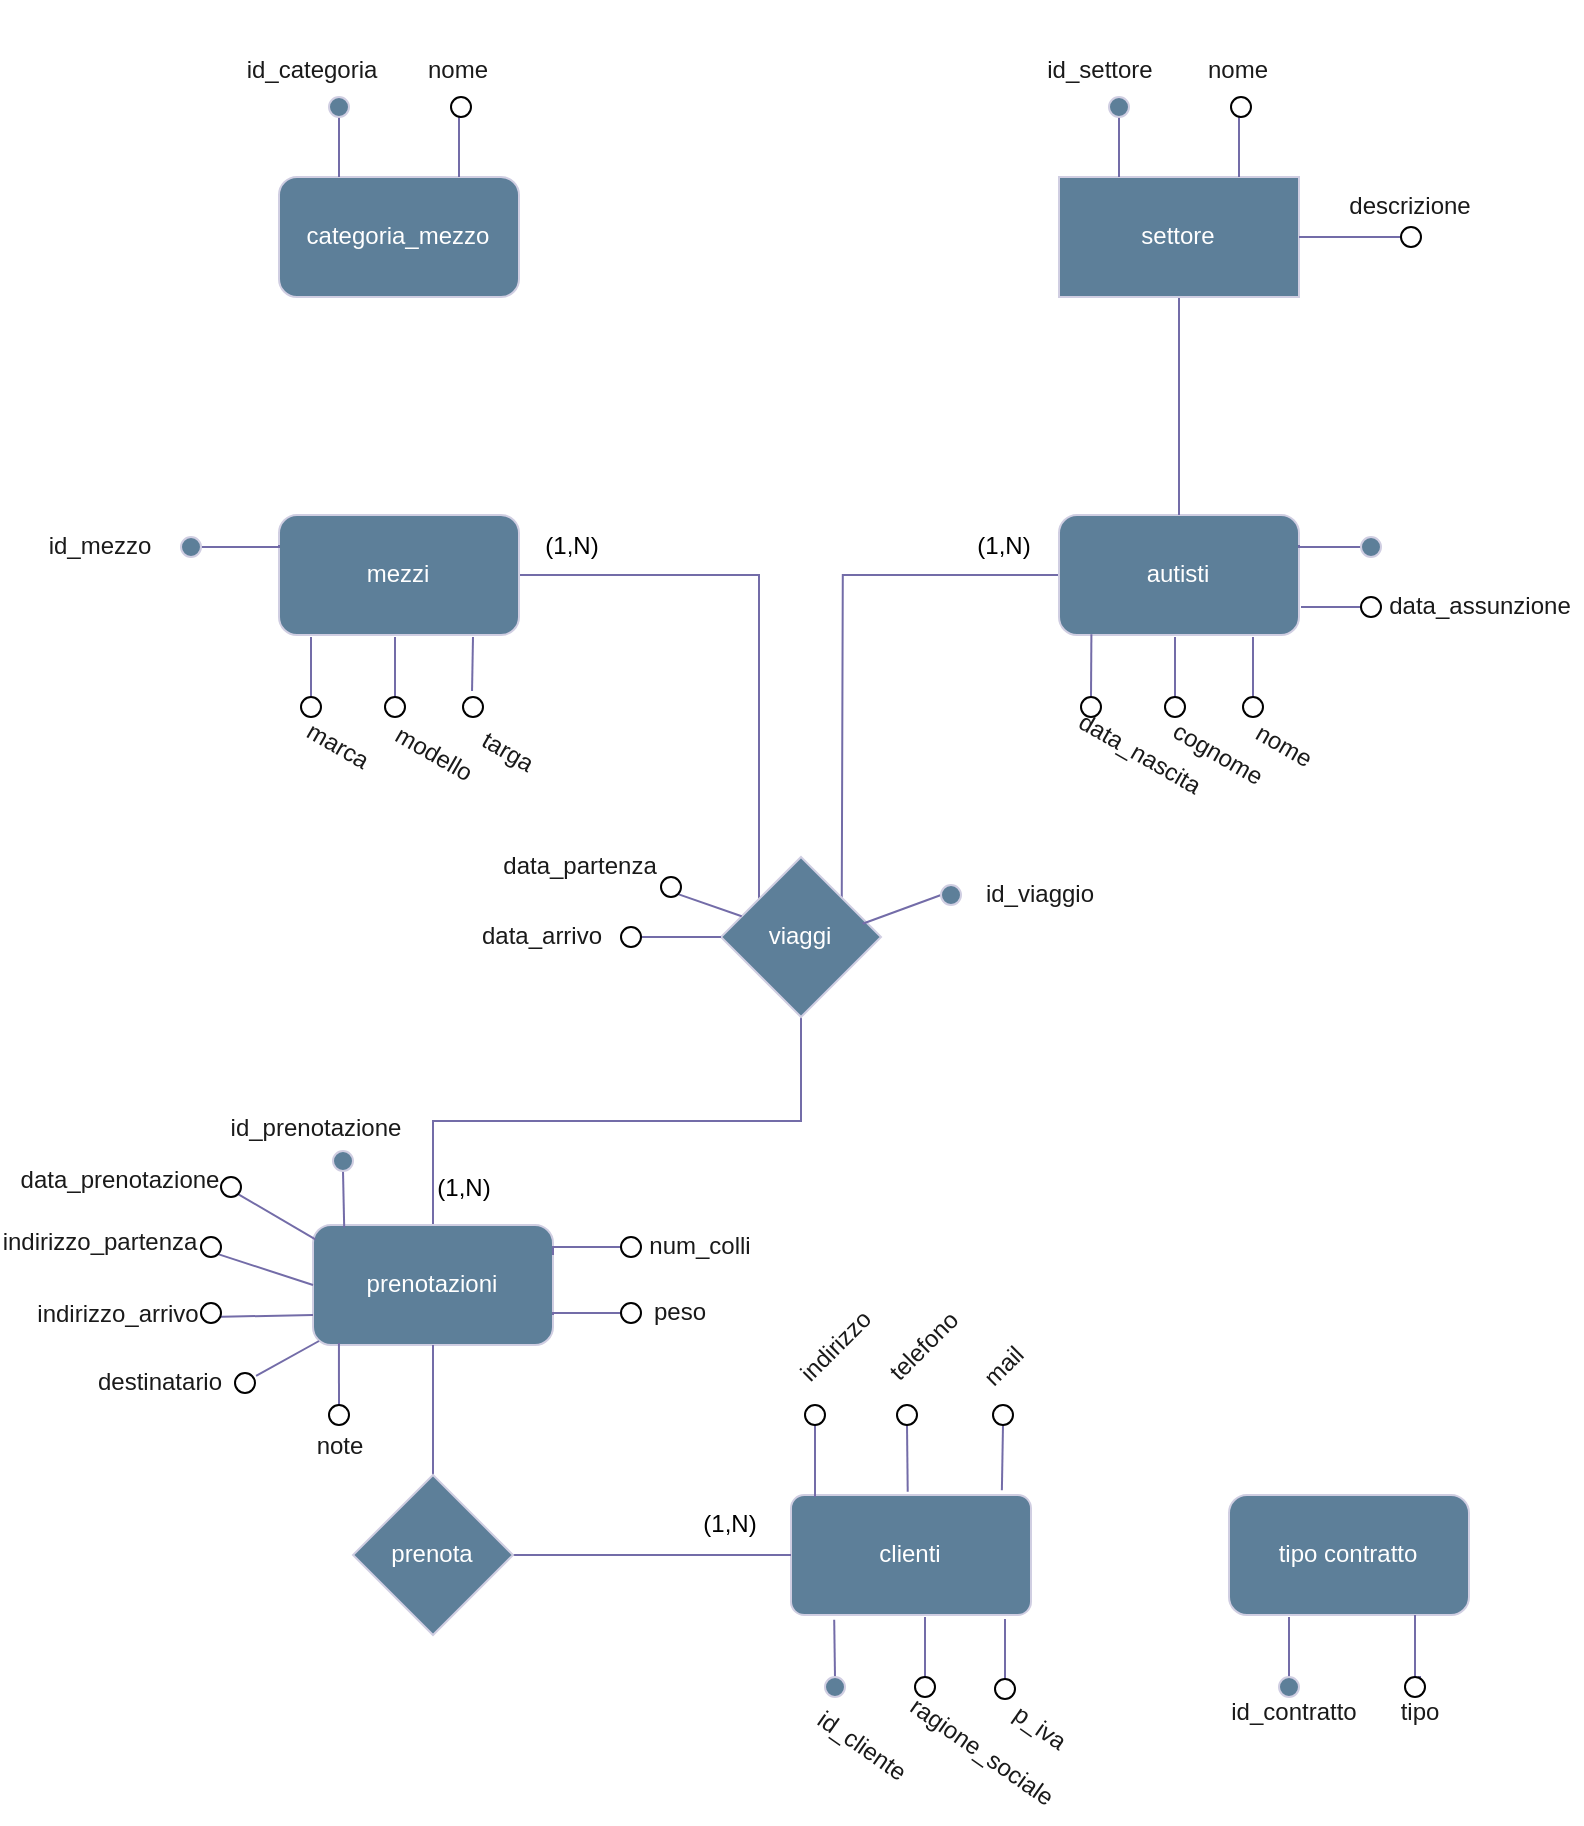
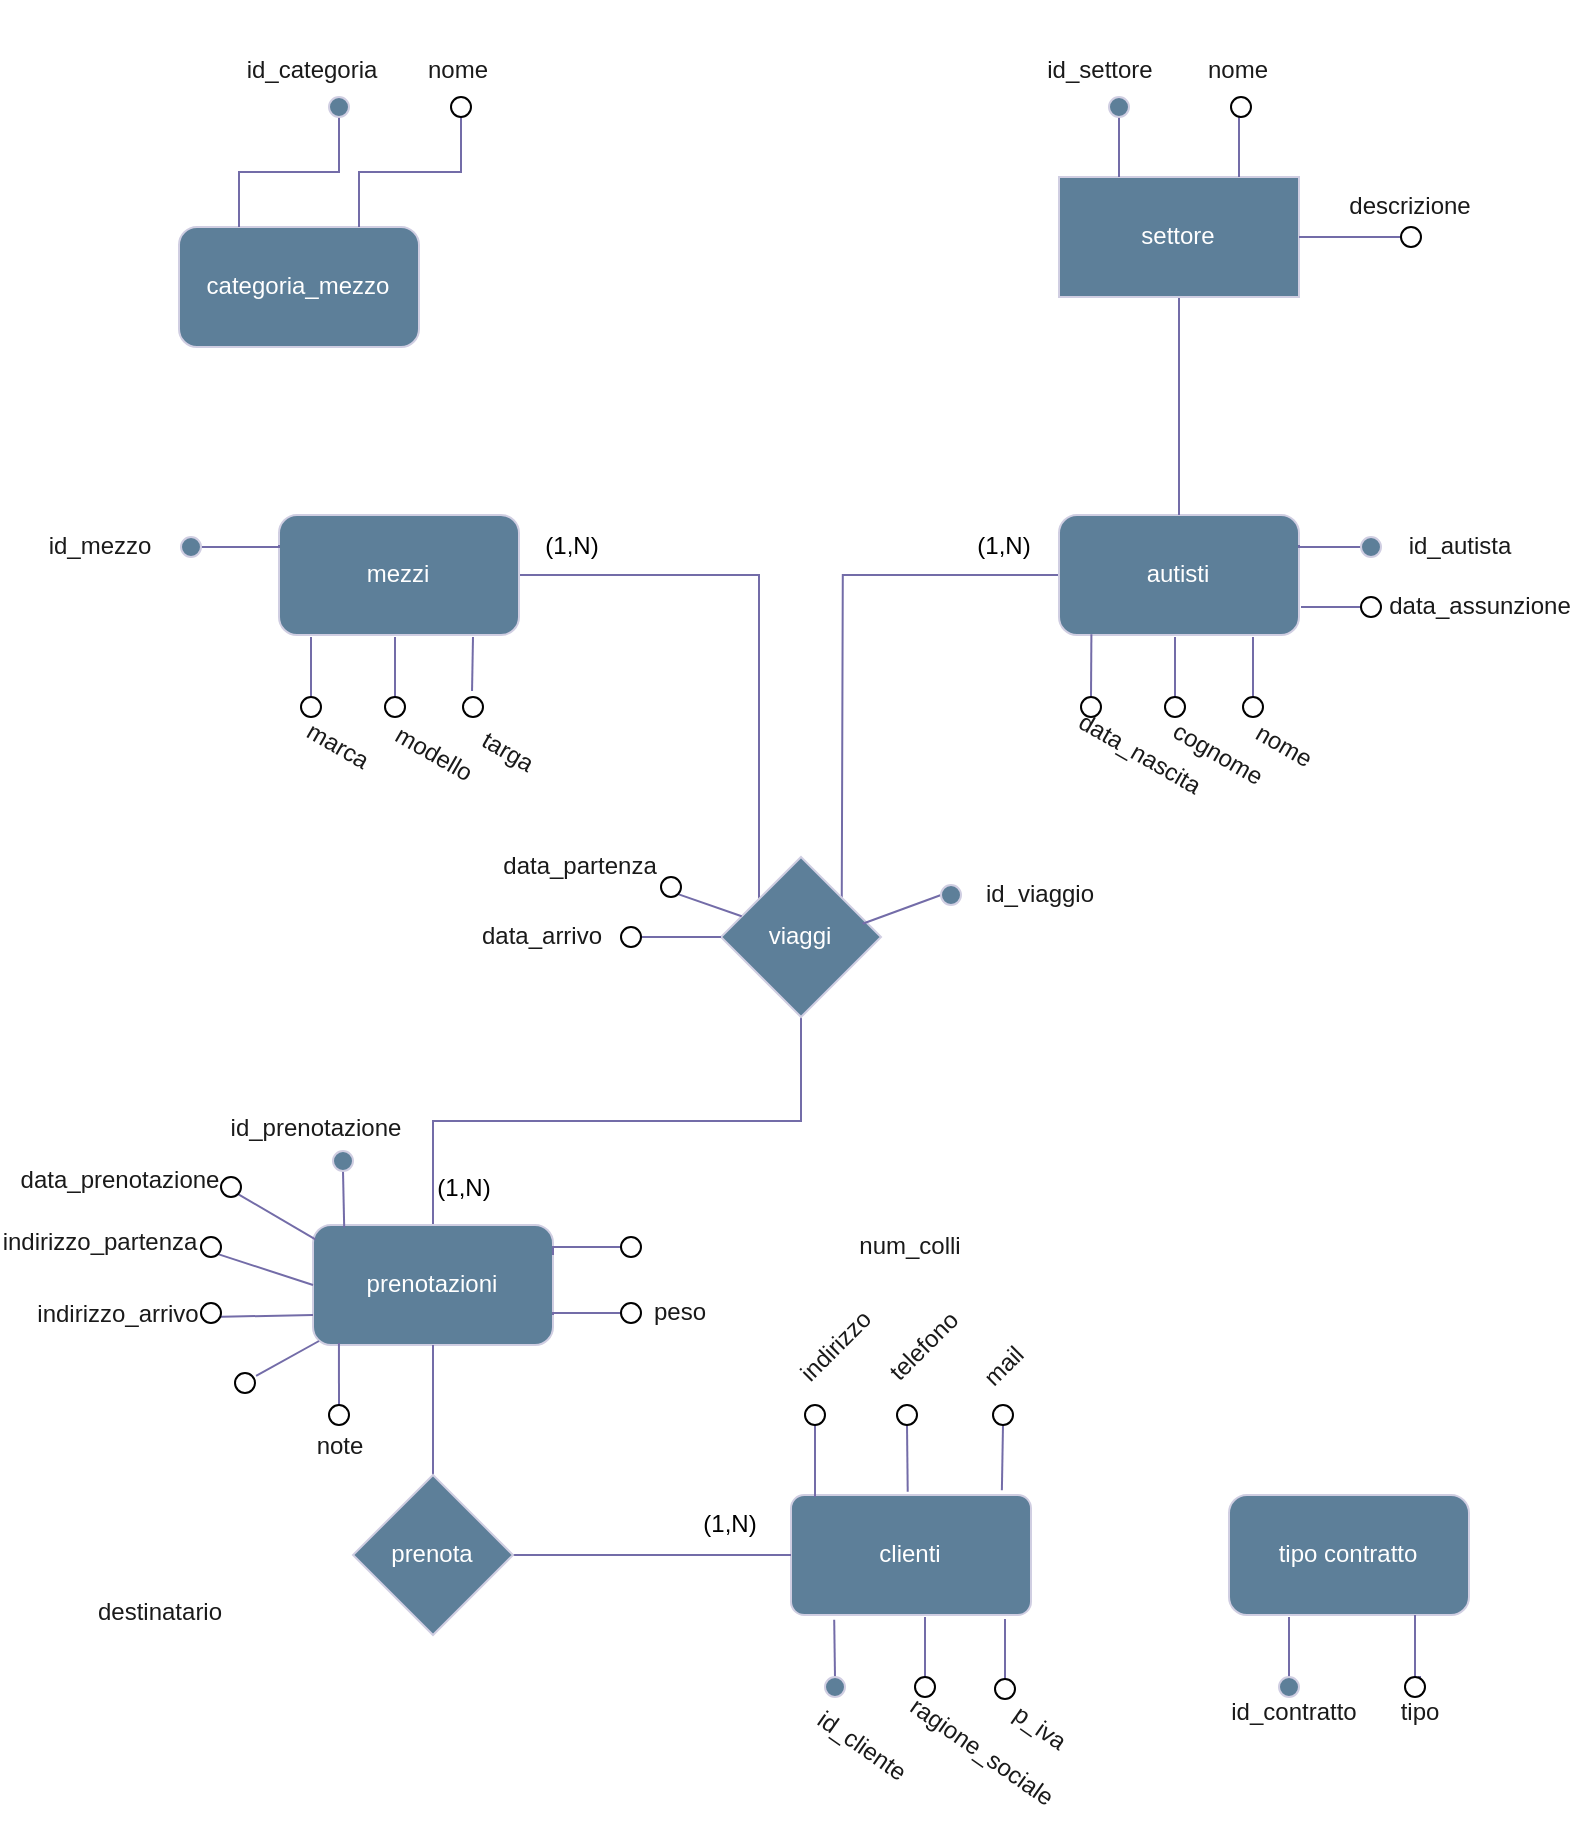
node "categoria_mezzo": moved (399, 237) -> (299, 287)
node "id_autista": added
node "num_colli": moved (701, 1247) -> (911, 1247)
node "destinatario": moved (161, 1383) -> (161, 1613)
